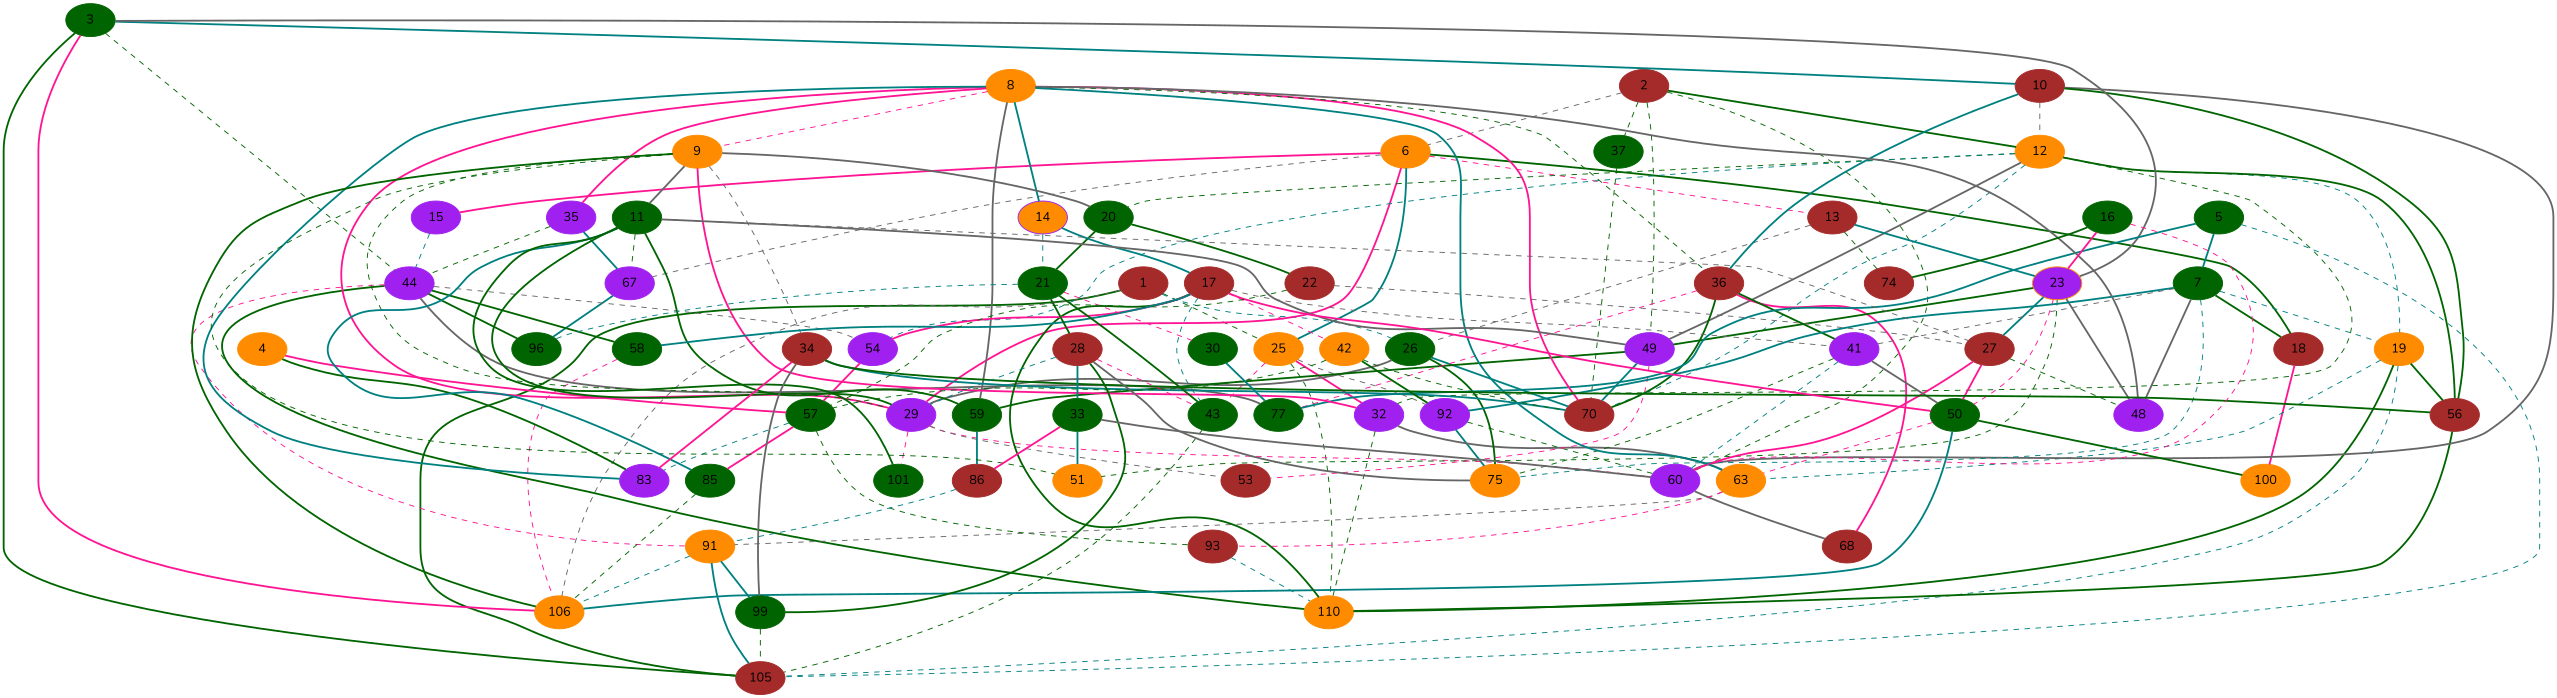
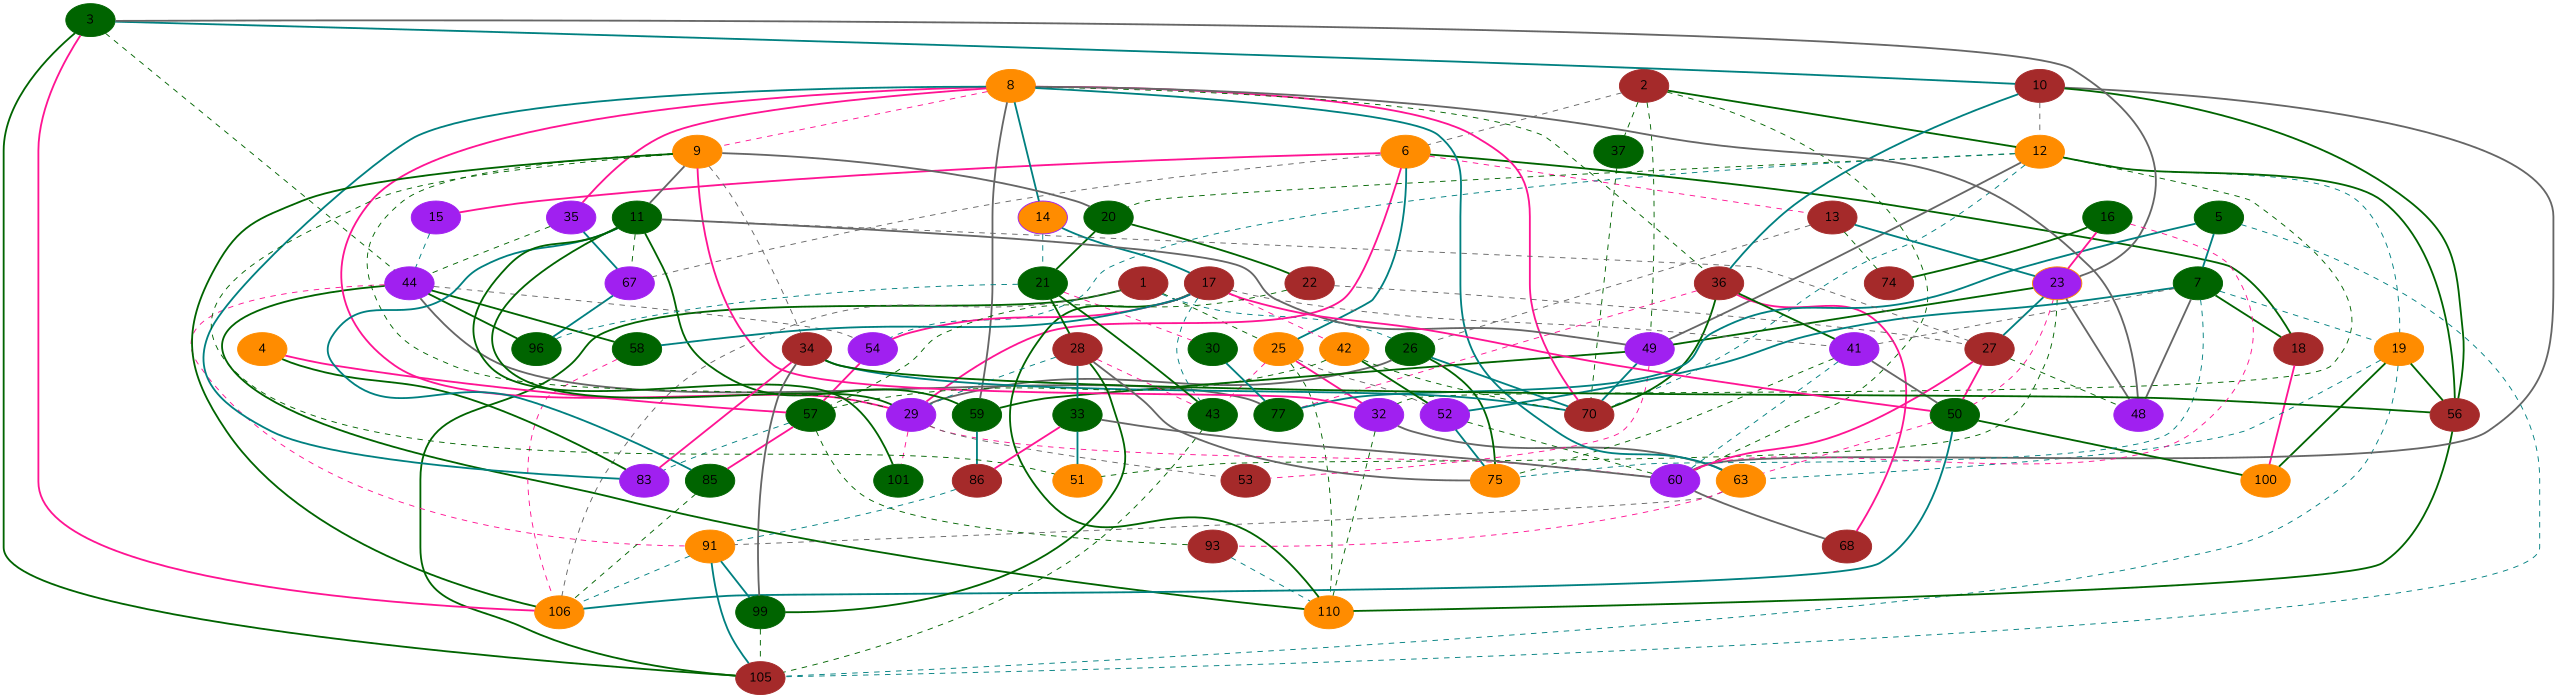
node "92": label "92" -> "52"
edge "19" -- "110": now "19" -- "100"
